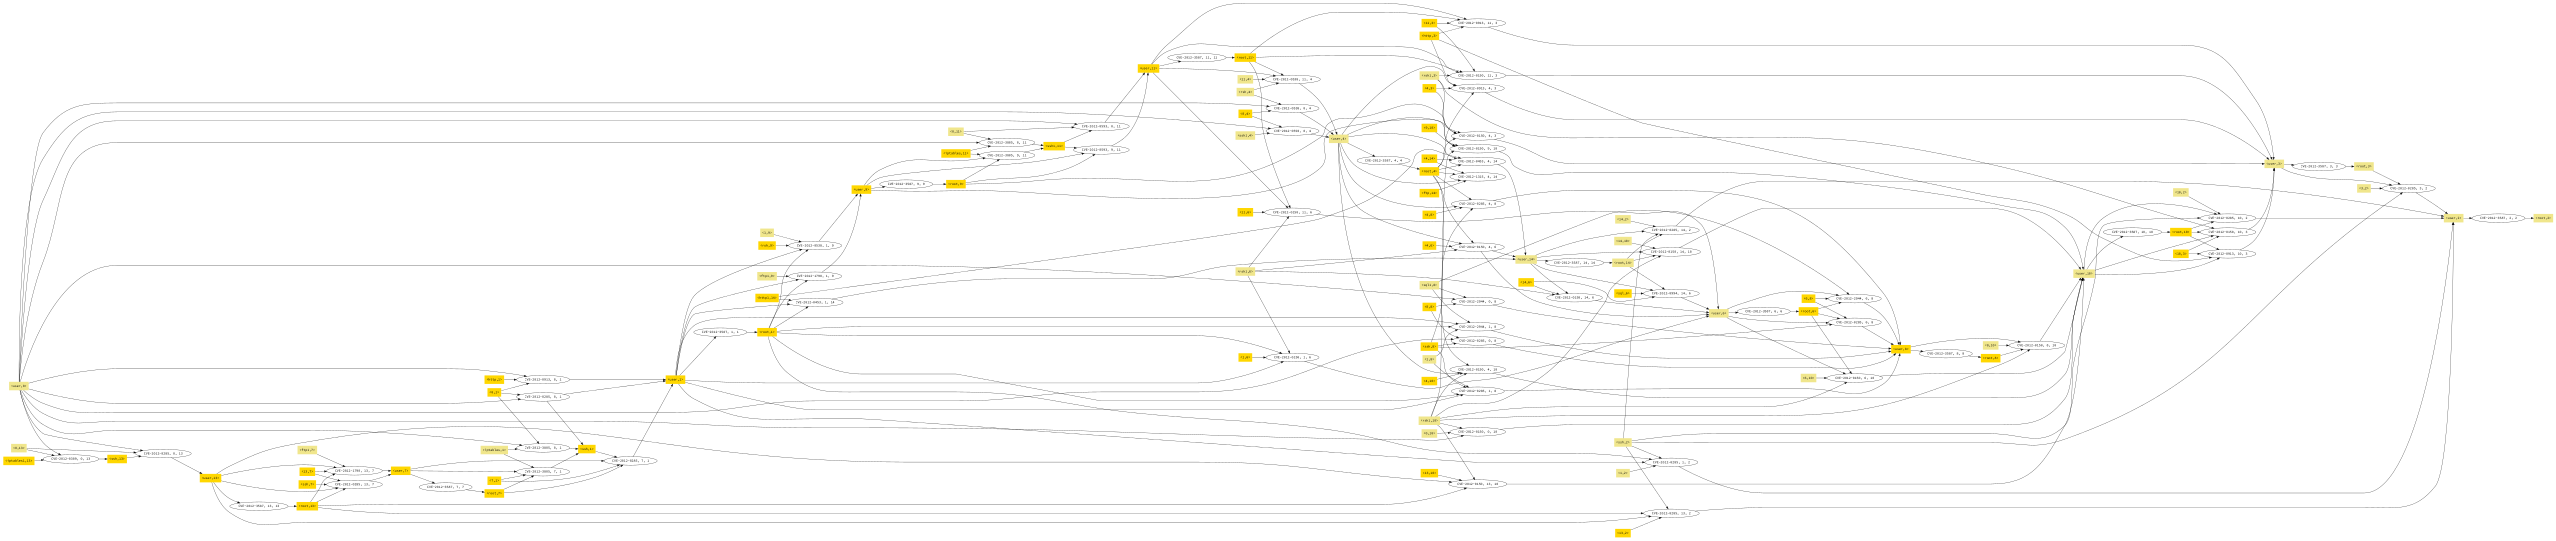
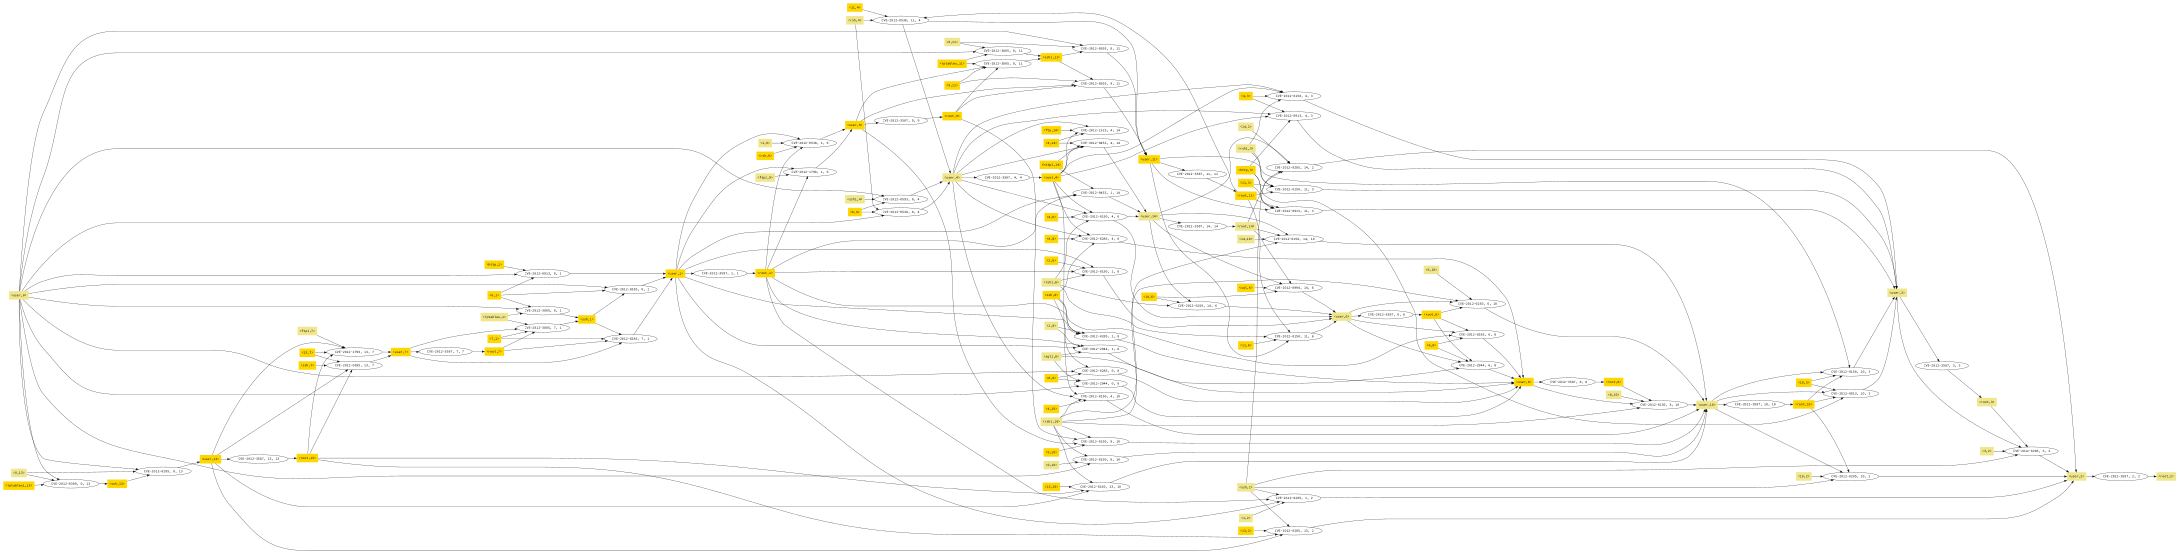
edge "<user,11>" -> "CVE-2012-0538, 11, 4": reversed
node "<11,4>": fillcolor khaki -> gold
node "<9,11>": added
edge "CVE-2012-0285, 0, 1" -> "<ssh,1>": reversed
